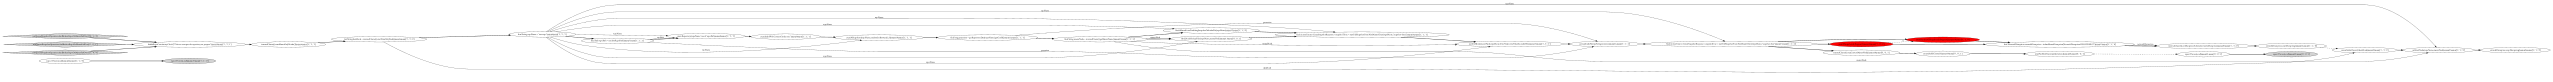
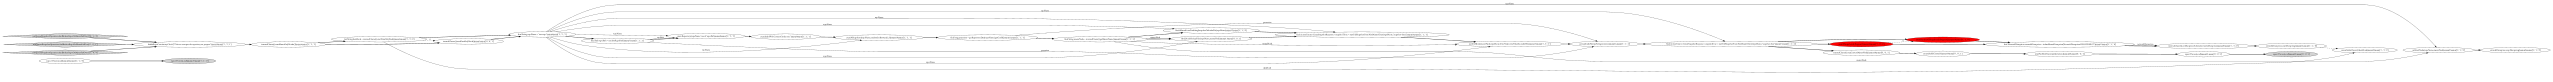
node "internalCluster().startDataOnlyNode()@@@5@@@['0', '0', '1']": added
edge "ensureStableCluster(3,dataNode)@@@22@@@['1', '1', '0']" -> "unblockNode(repoName,masterNode)@@@23@@@['1', '1', '0']": removed
edge "awaitNoMoreRunningOperations()@@@20@@@['0', '0', '1']" -> "expectThrows(,null)@@@21@@@['0', '0', '1']": style dashed -> bold
